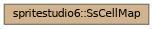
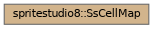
node "spritestudio6::SsCellMap": label "spritestudio6::SsCellMap" -> "spritestudio8::SsCellMap"
